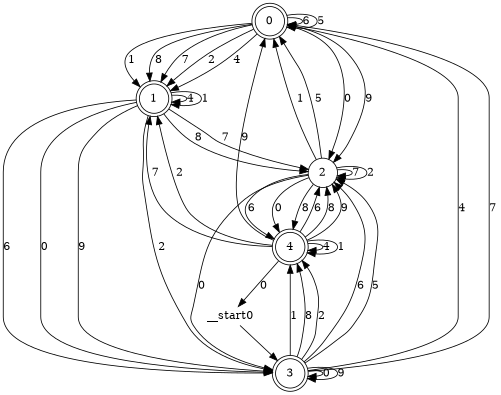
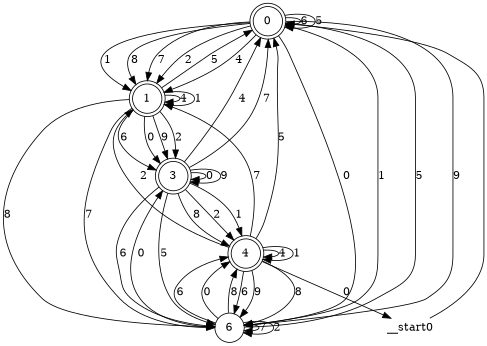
edge "1" -> "0": added, label "5"
edge "4" -> "0": label "9" -> "5"
node "2": label "2" -> "6"
edge "__start0" -> "3": now "__start0" -> "0"
